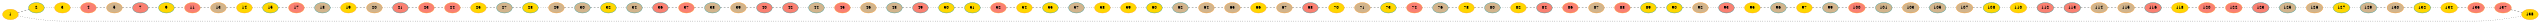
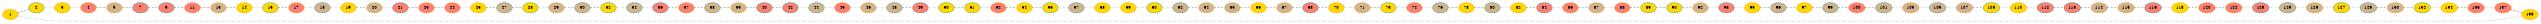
node "9": fillcolor gold -> salmon
